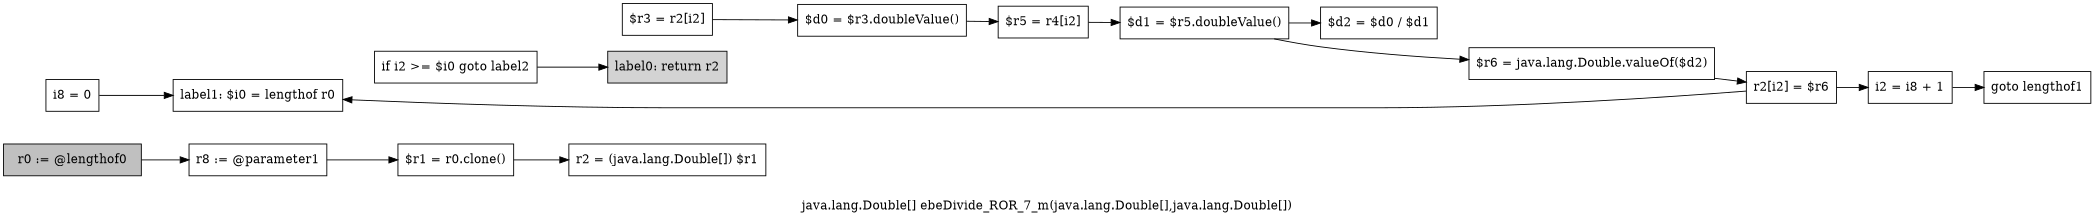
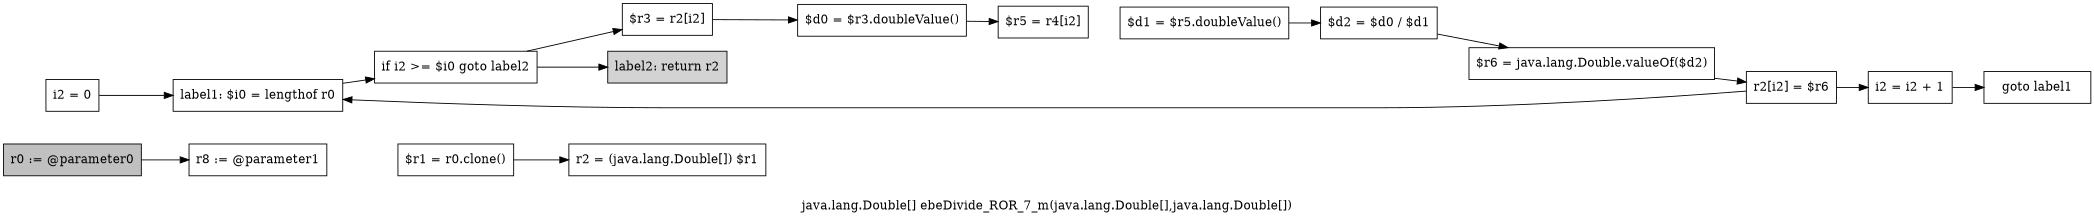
edge "$r5 = r4[i2]" -> "$d1 = $r5.doubleValue()": removed
edge "if i2 >= $i0 goto label2" -> "$r3 = r2[i2]": added
edge "$d1 = $r5.doubleValue()" -> "$r6 = java.lang.Double.valueOf($d2)": now "$d2 = $d0 / $d1" -> "$r6 = java.lang.Double.valueOf($d2)"
node "label0: return r2": label "label0: return r2" -> "label2: return r2"
edge "label1: $i0 = lengthof r0" -> "if i2 >= $i0 goto label2": added
node "i2 = i8 + 1": label "i2 = i8 + 1" -> "i2 = i2 + 1"
node "goto lengthof1": label "goto lengthof1" -> "goto label1"
node "i8 = 0": label "i8 = 0" -> "i2 = 0"
node "r0 := @lengthof0": label "r0 := @lengthof0" -> "r0 := @parameter0"
edge "r8 := @parameter1" -> "$r1 = r0.clone()": removed
